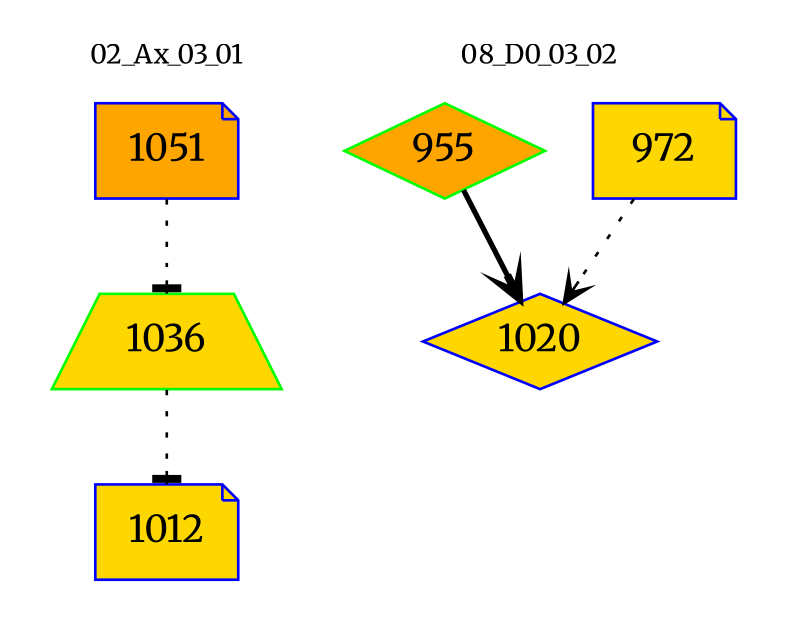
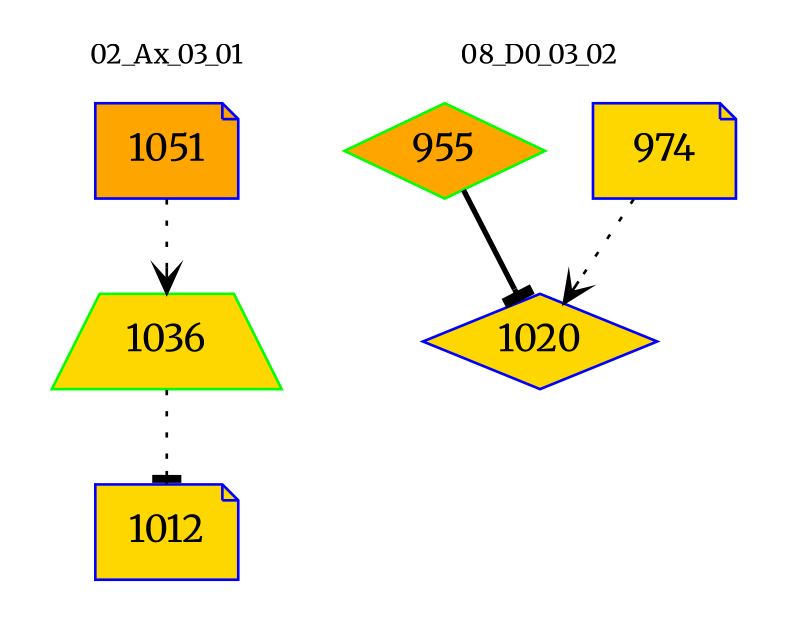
node "972": label "972" -> "974"
edge "1051" -> "1036": arrowhead tee -> vee
edge "955" -> "1020": arrowhead vee -> tee
